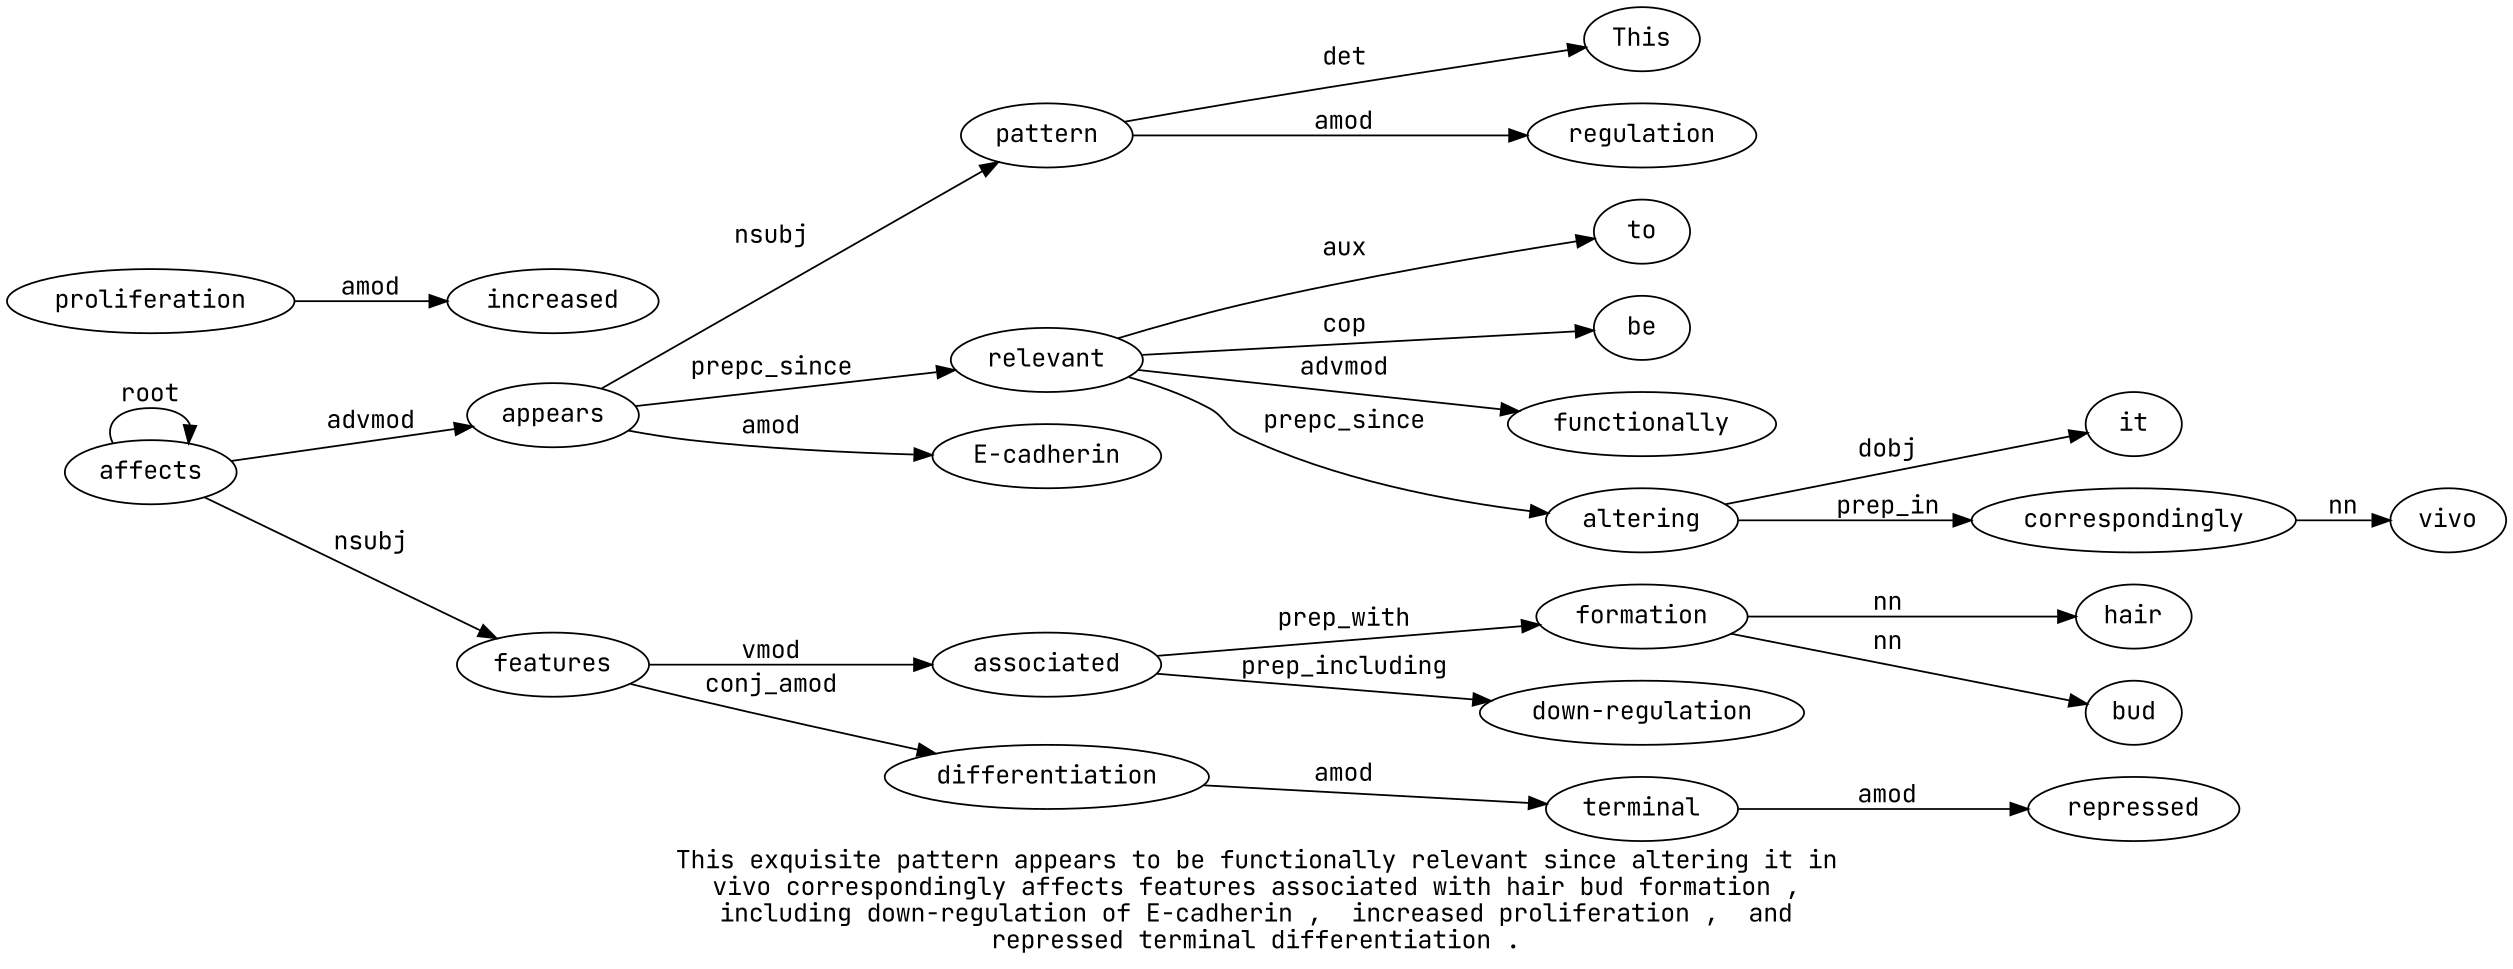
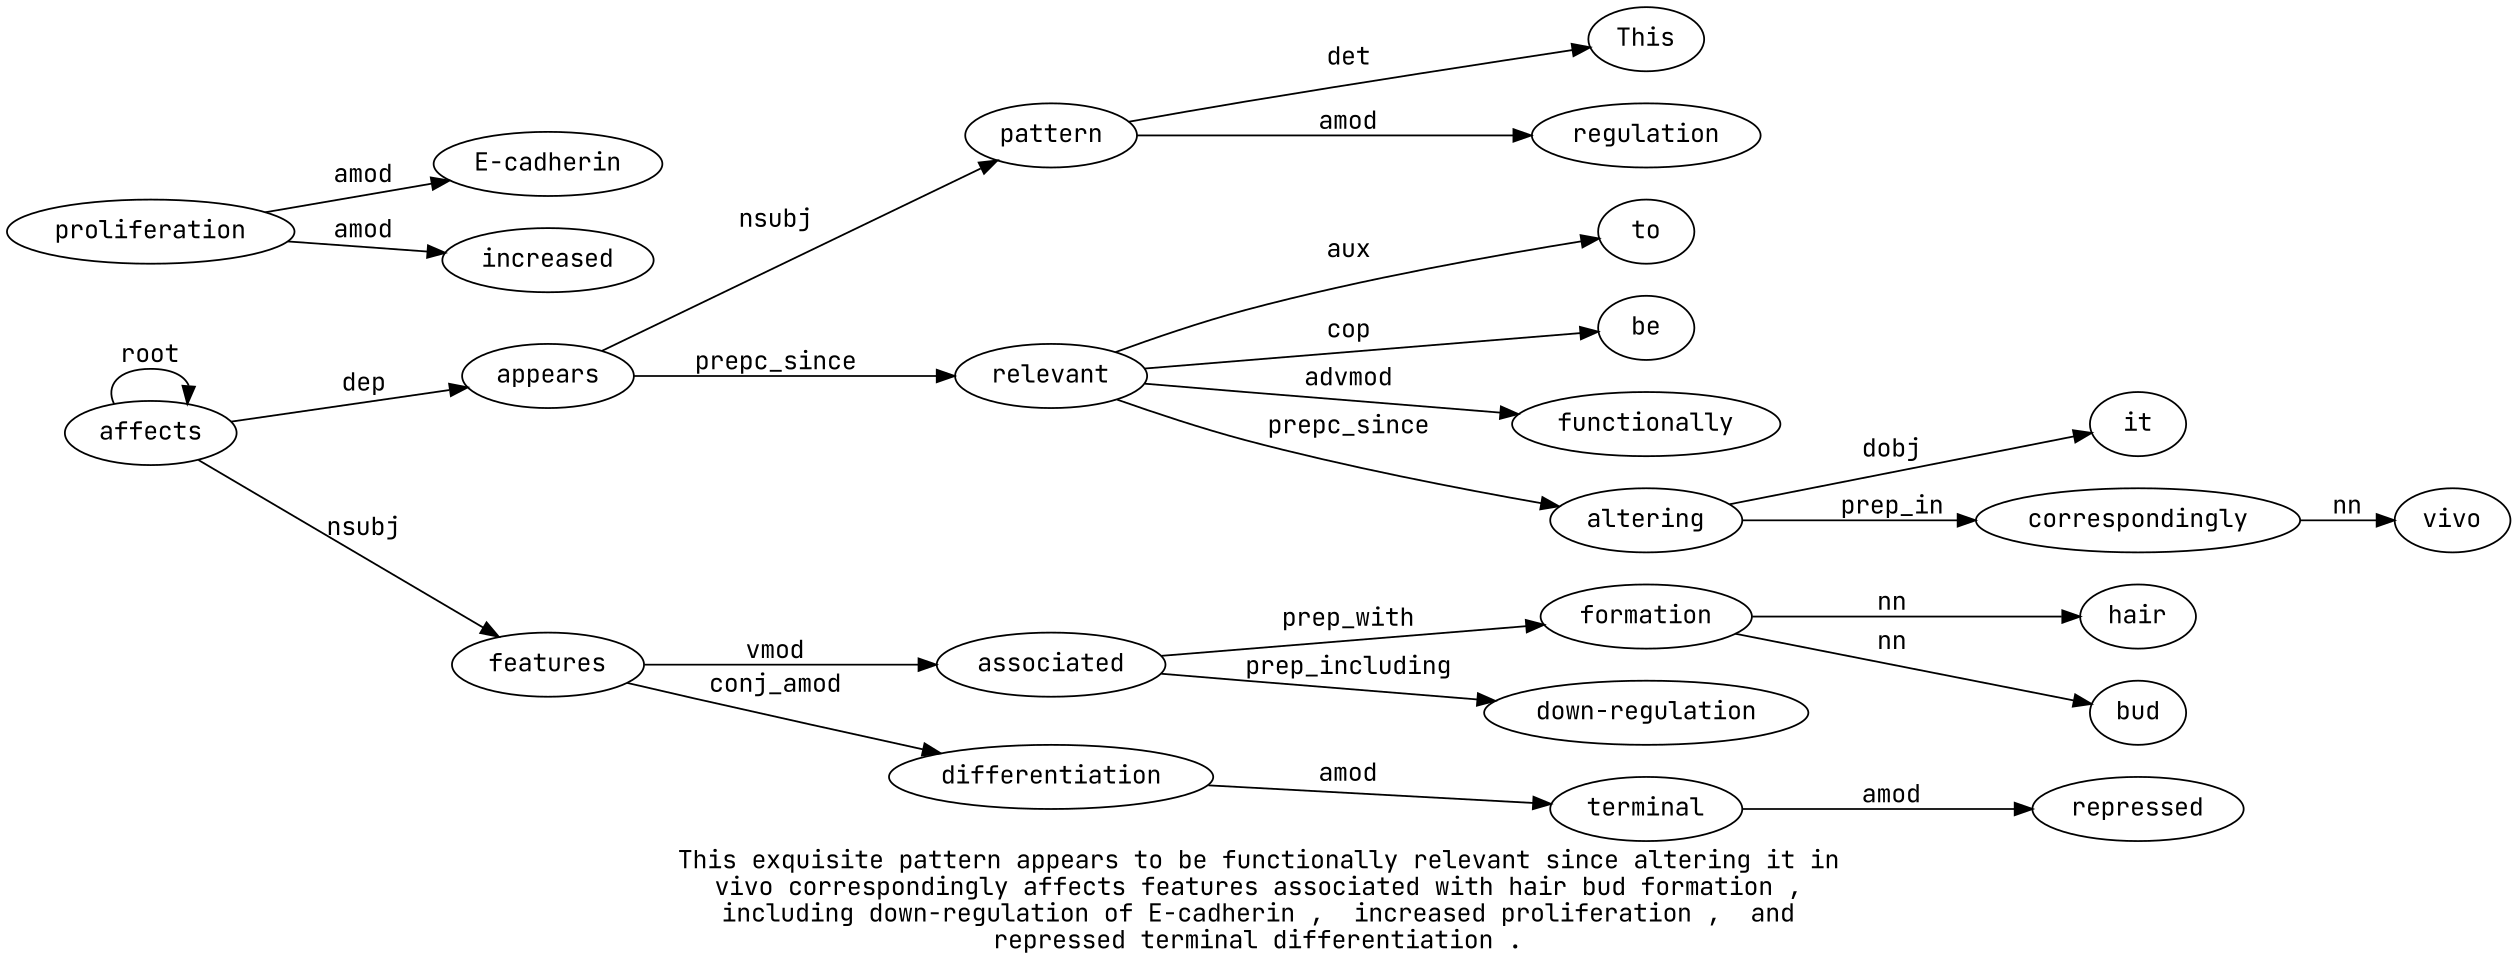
edge "affects" -> "appears": label "advmod" -> "dep"
edge "appears" -> "E-cadherin": now "proliferation" -> "E-cadherin"
